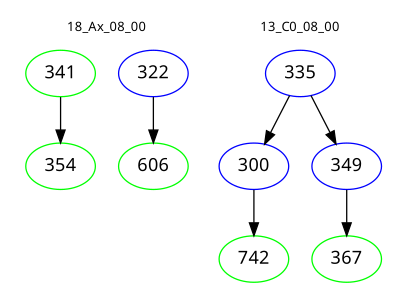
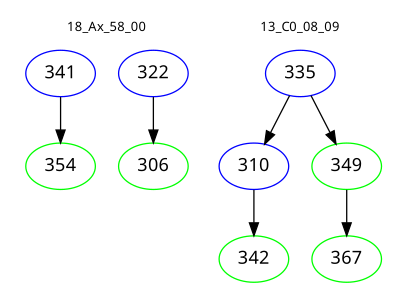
cluster "18_Ax_08_00": label "18_Ax_08_00" -> "18_Ax_58_00"
cluster "13_C0_08_00": label "13_C0_08_00" -> "13_C0_08_09"
node "341": color green -> blue
node "606": label "606" -> "306"
node "300": label "300" -> "310"
node "349": color blue -> green
node "742": label "742" -> "342"
